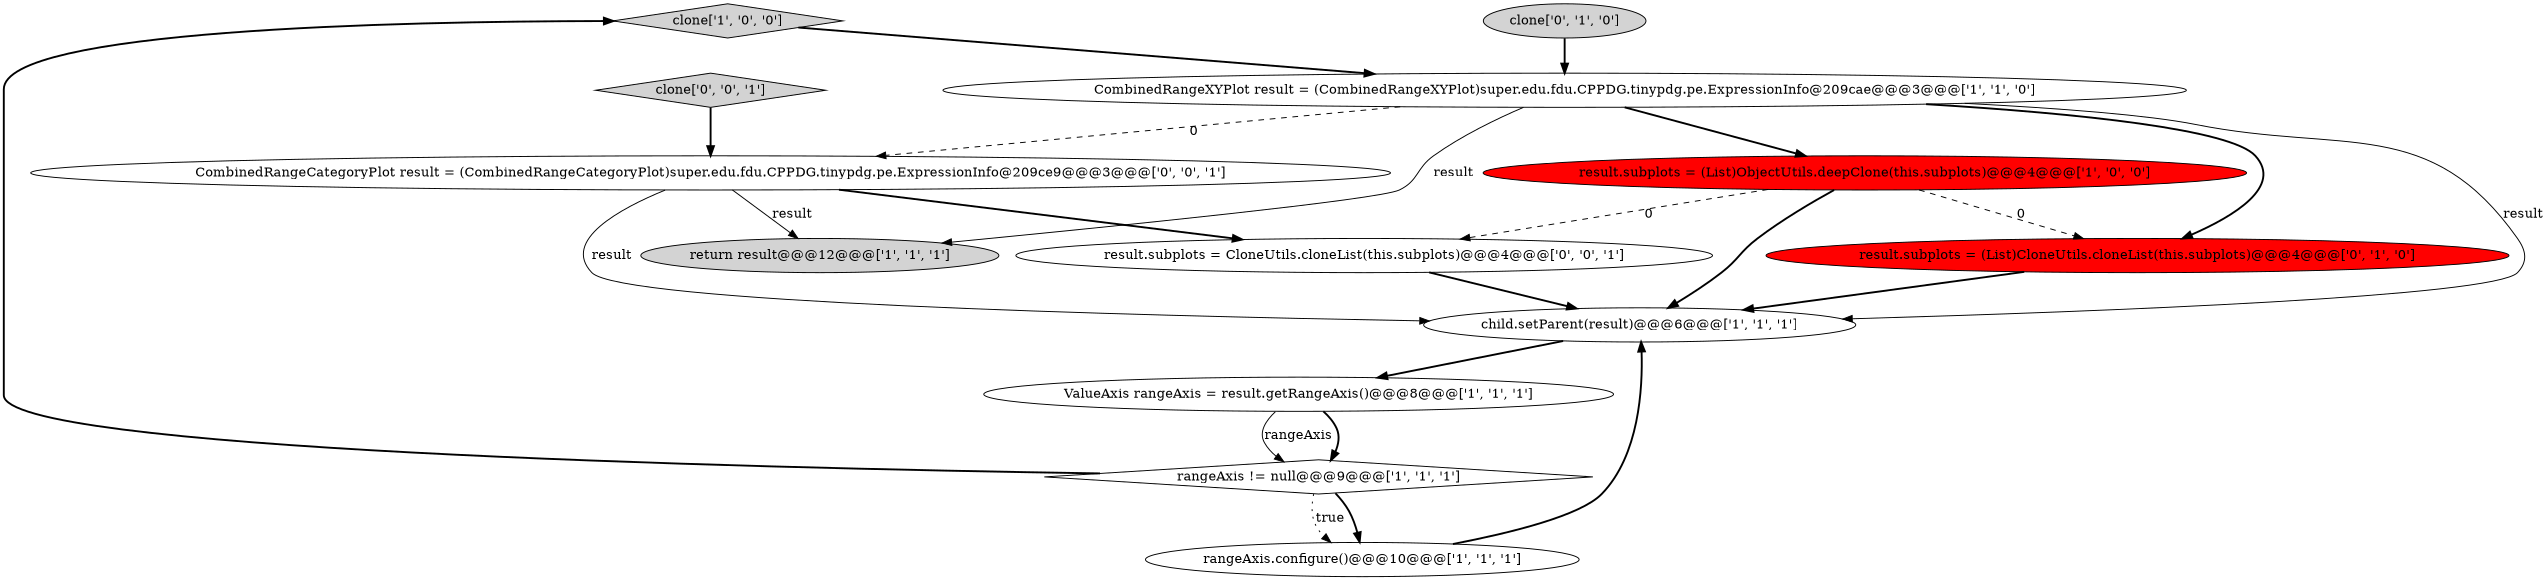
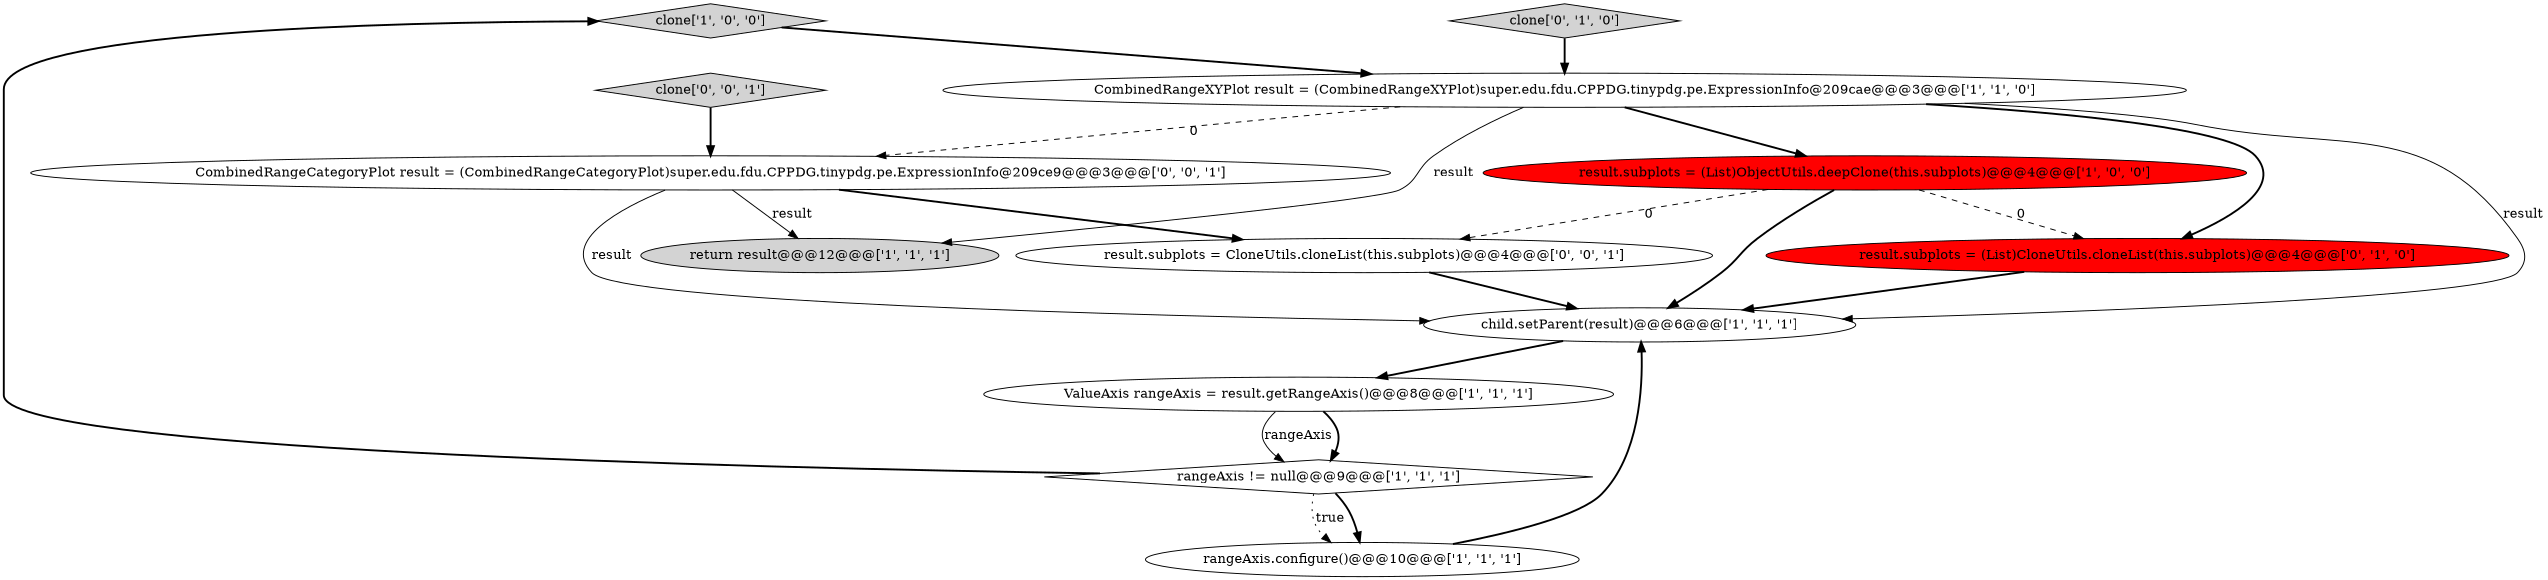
node "clone['0', '1', '0']": shape ellipse -> diamond
